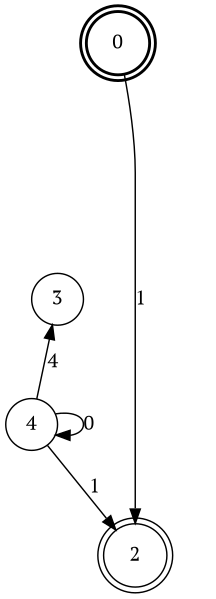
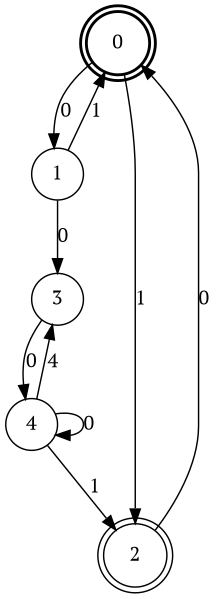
node "1": added
edge "2" -> "0": added, label "0"
edge "3" -> "4": added, label "0"
